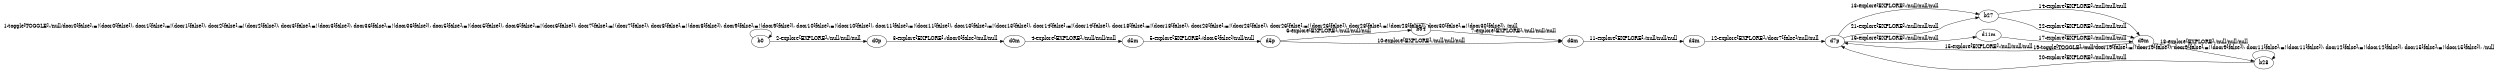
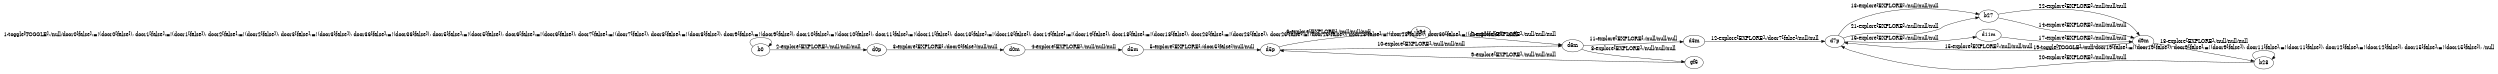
node "gf6": added
